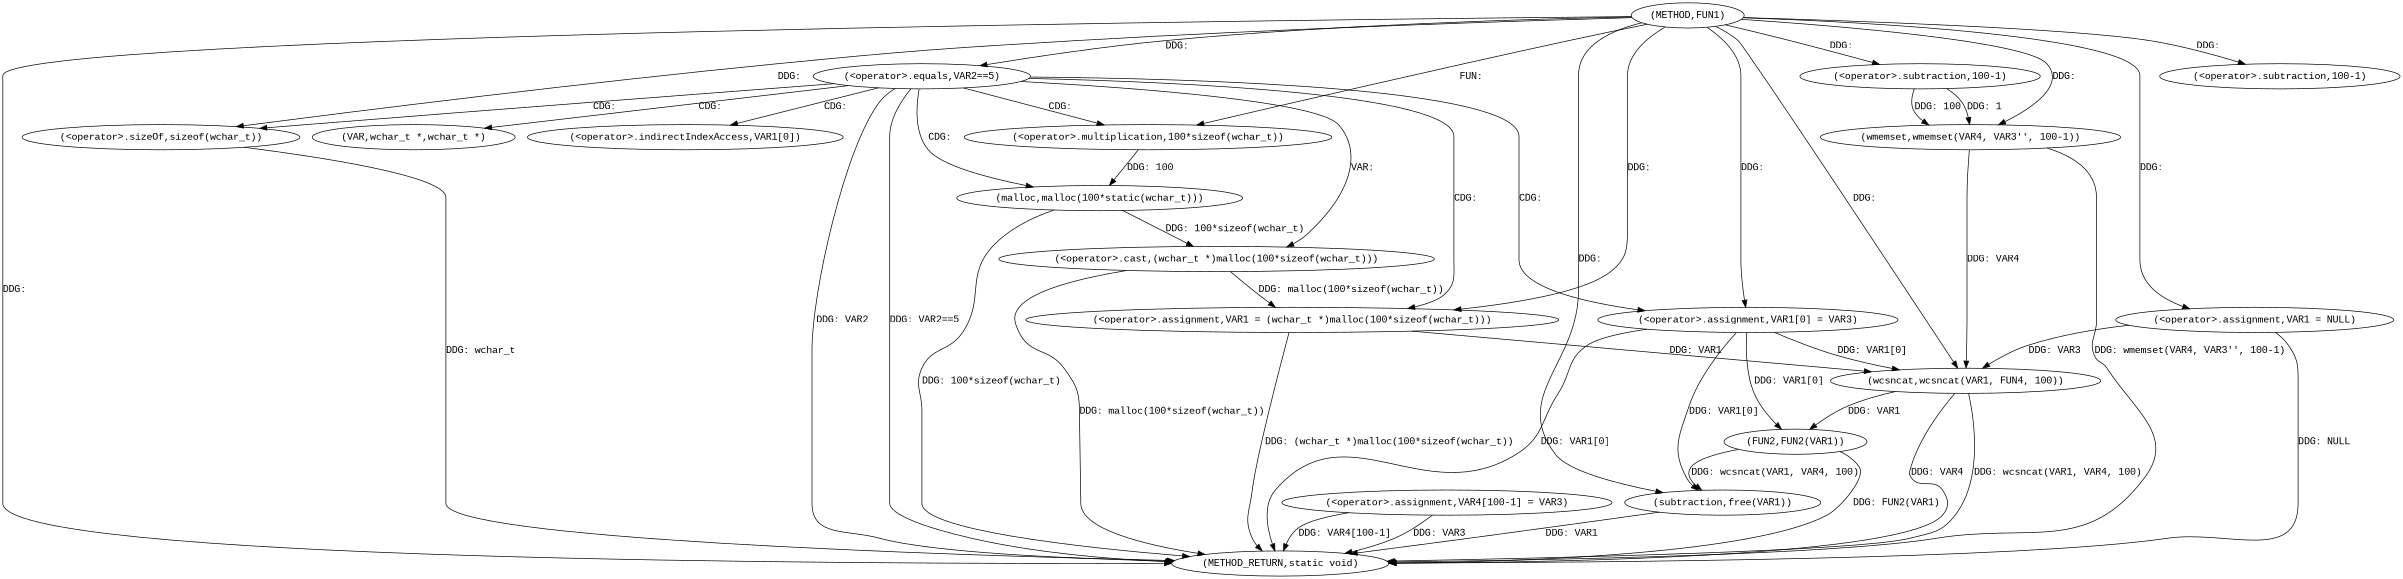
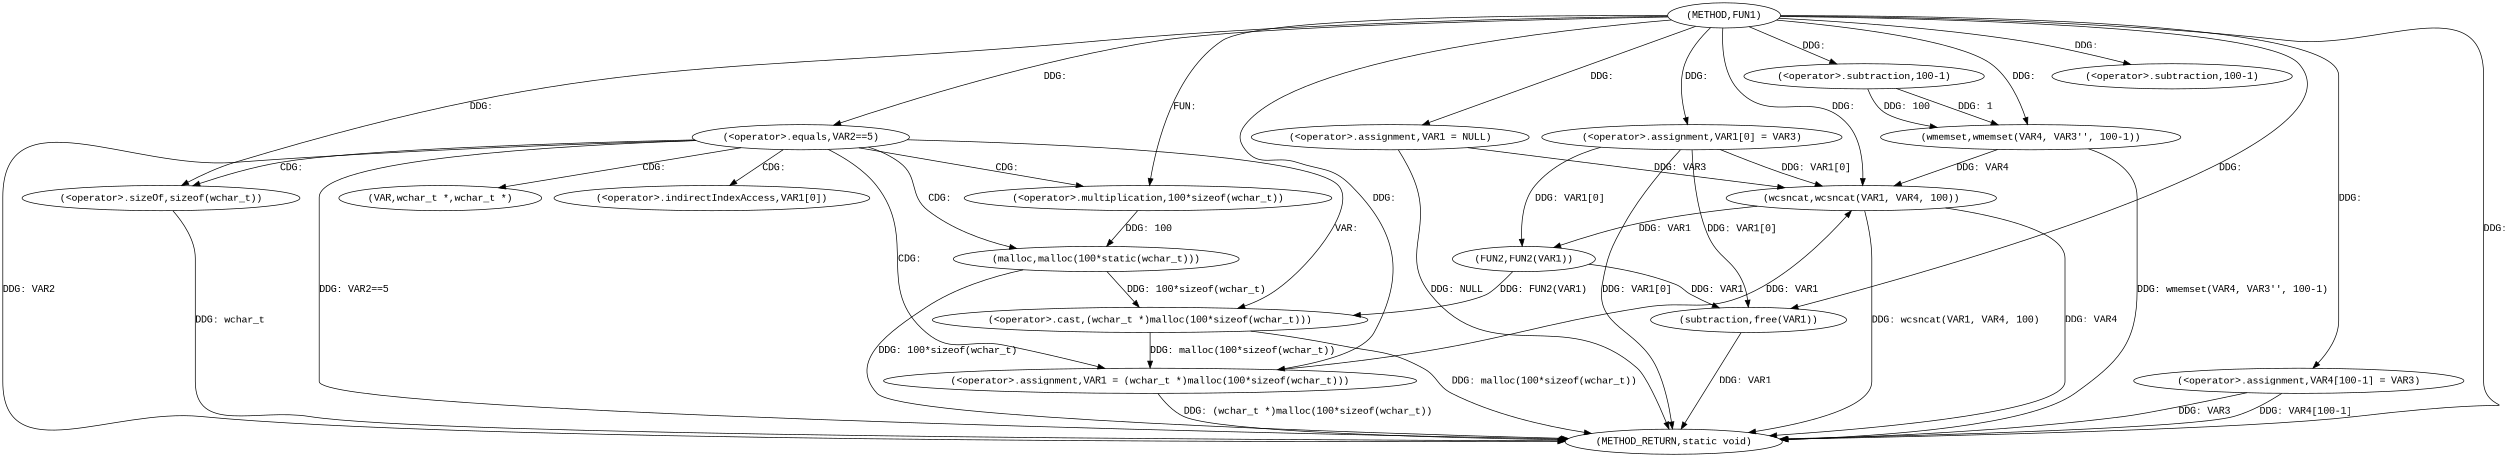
edge "(METHOD,FUN1)" -> "(<operator>.assignment,VAR4[100-1] = VAR3)": added, label "DDG:"
edge "(<operator>.equals,VAR2==5)" -> "(<operator>.assignment,VAR1[0] = VAR3)": removed, label "CDG:"
node "(wcsncat,wcsncat(VAR1, FUN4, 100))": label "(wcsncat,wcsncat(VAR1, FUN4, 100))" -> "(wcsncat,wcsncat(VAR1, VAR4, 100))"
edge "(FUN2,FUN2(VAR1))" -> "(subtraction,free(VAR1))": label "DDG: wcsncat(VAR1, VAR4, 100)" -> "DDG: VAR1"
edge "(FUN2,FUN2(VAR1))" -> "(METHOD_RETURN,static void)": now "(FUN2,FUN2(VAR1))" -> "(<operator>.cast,(wchar_t *)malloc(100*sizeof(wchar_t)))"
